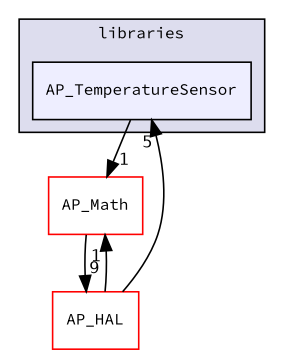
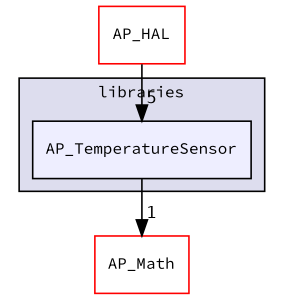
edge "AP_Math" -> "AP_HAL": removed
edge "AP_HAL" -> "AP_Math": removed
